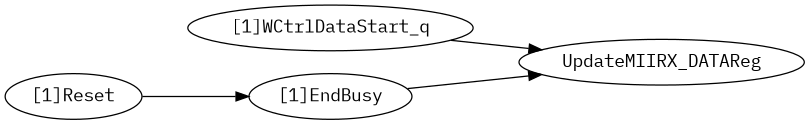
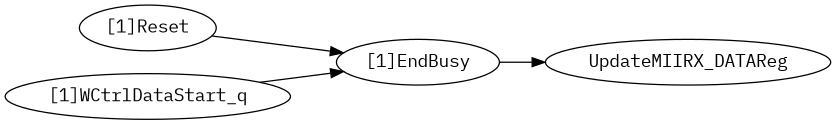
edge "[1]WCtrlDataStart_q" -> "UpdateMIIRX_DATAReg": now "[1]WCtrlDataStart_q" -> "[1]EndBusy"
